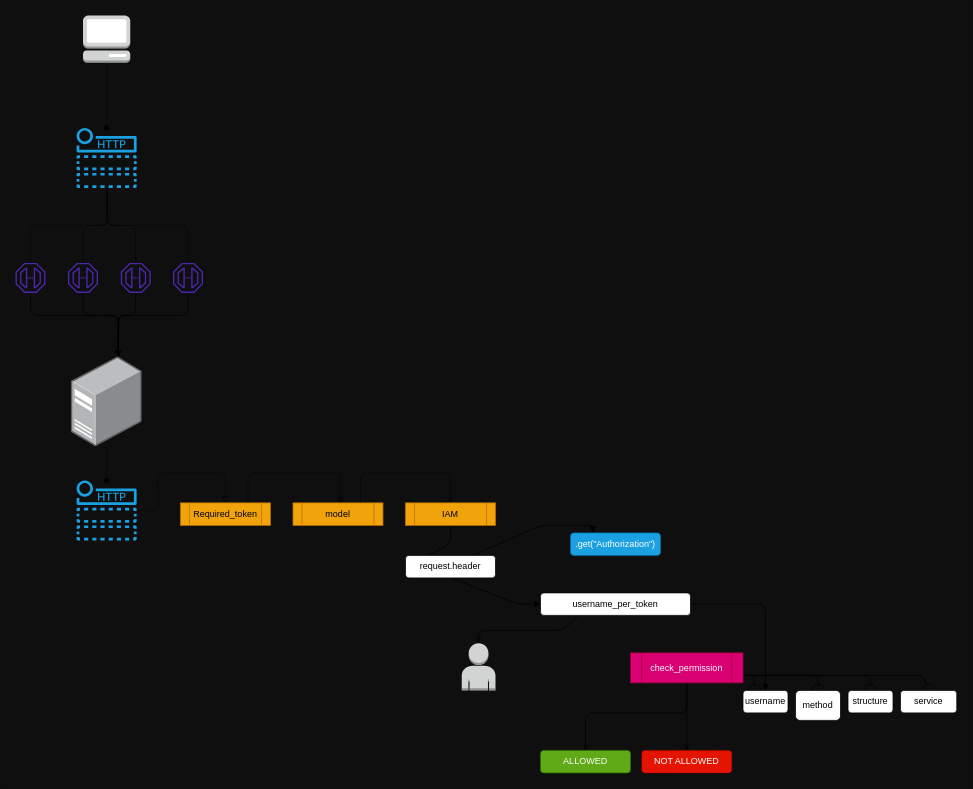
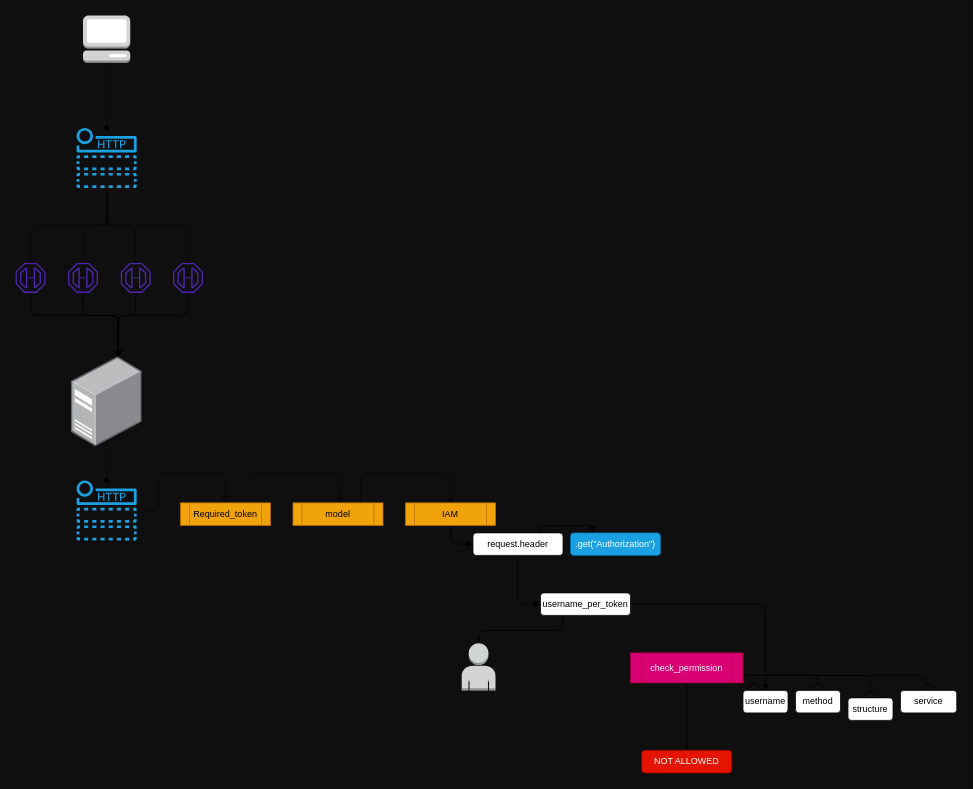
node "request.header": moved (450, 567) -> (518, 544)
node "username_per_token": size 150x23 -> 90x23
node "structure": moved (870, 702) -> (870, 709)
node "method": size 45x30 -> 45x23
edge "check_permission" -> "ALLOWED": removed
node "ALLOWED": removed
node "NOT ALLOWED": style dashed -> solid
